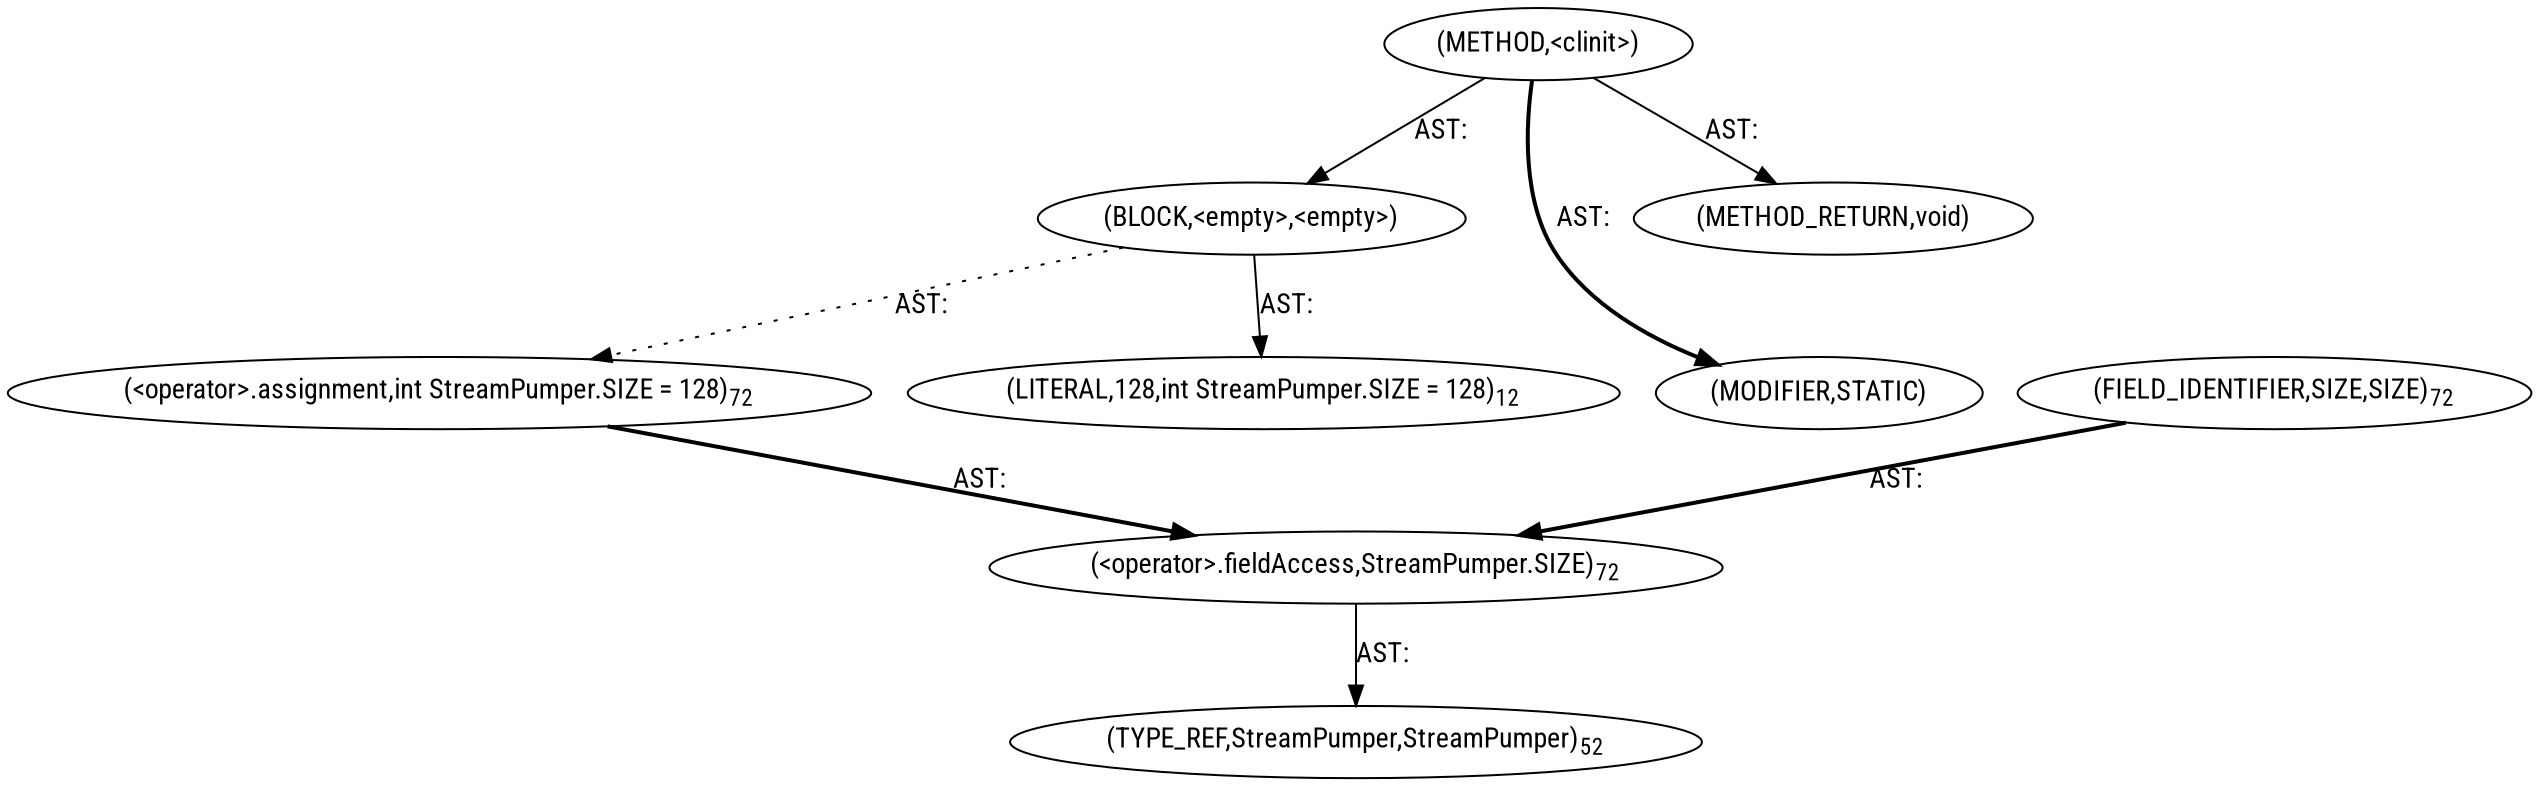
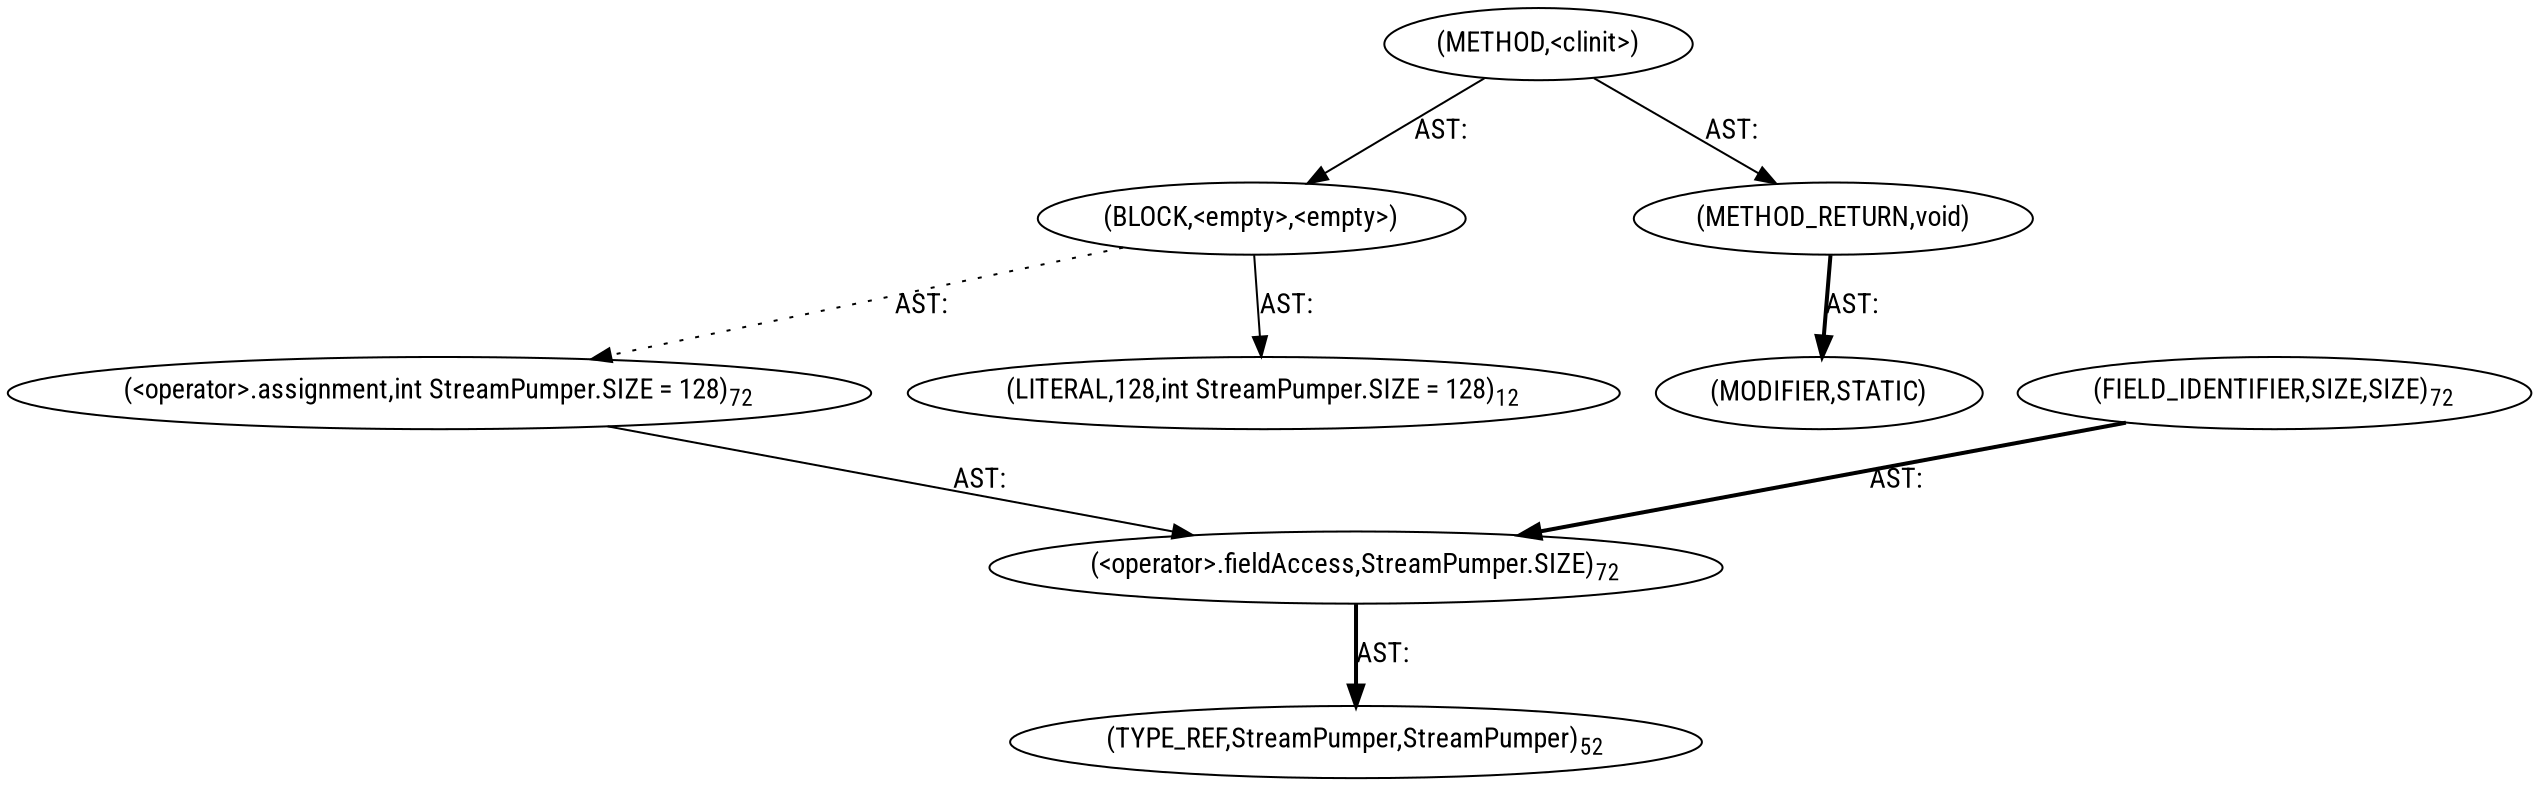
edge "(METHOD,<clinit>)" -> "(MODIFIER,STATIC)": now "(METHOD_RETURN,void)" -> "(MODIFIER,STATIC)"
edge "(<operator>.assignment,int StreamPumper.SIZE = 128)" -> "(<operator>.fieldAccess,StreamPumper.SIZE)": style bold -> solid
edge "(<operator>.fieldAccess,StreamPumper.SIZE)" -> "(TYPE_REF,StreamPumper,StreamPumper)": style solid -> bold
